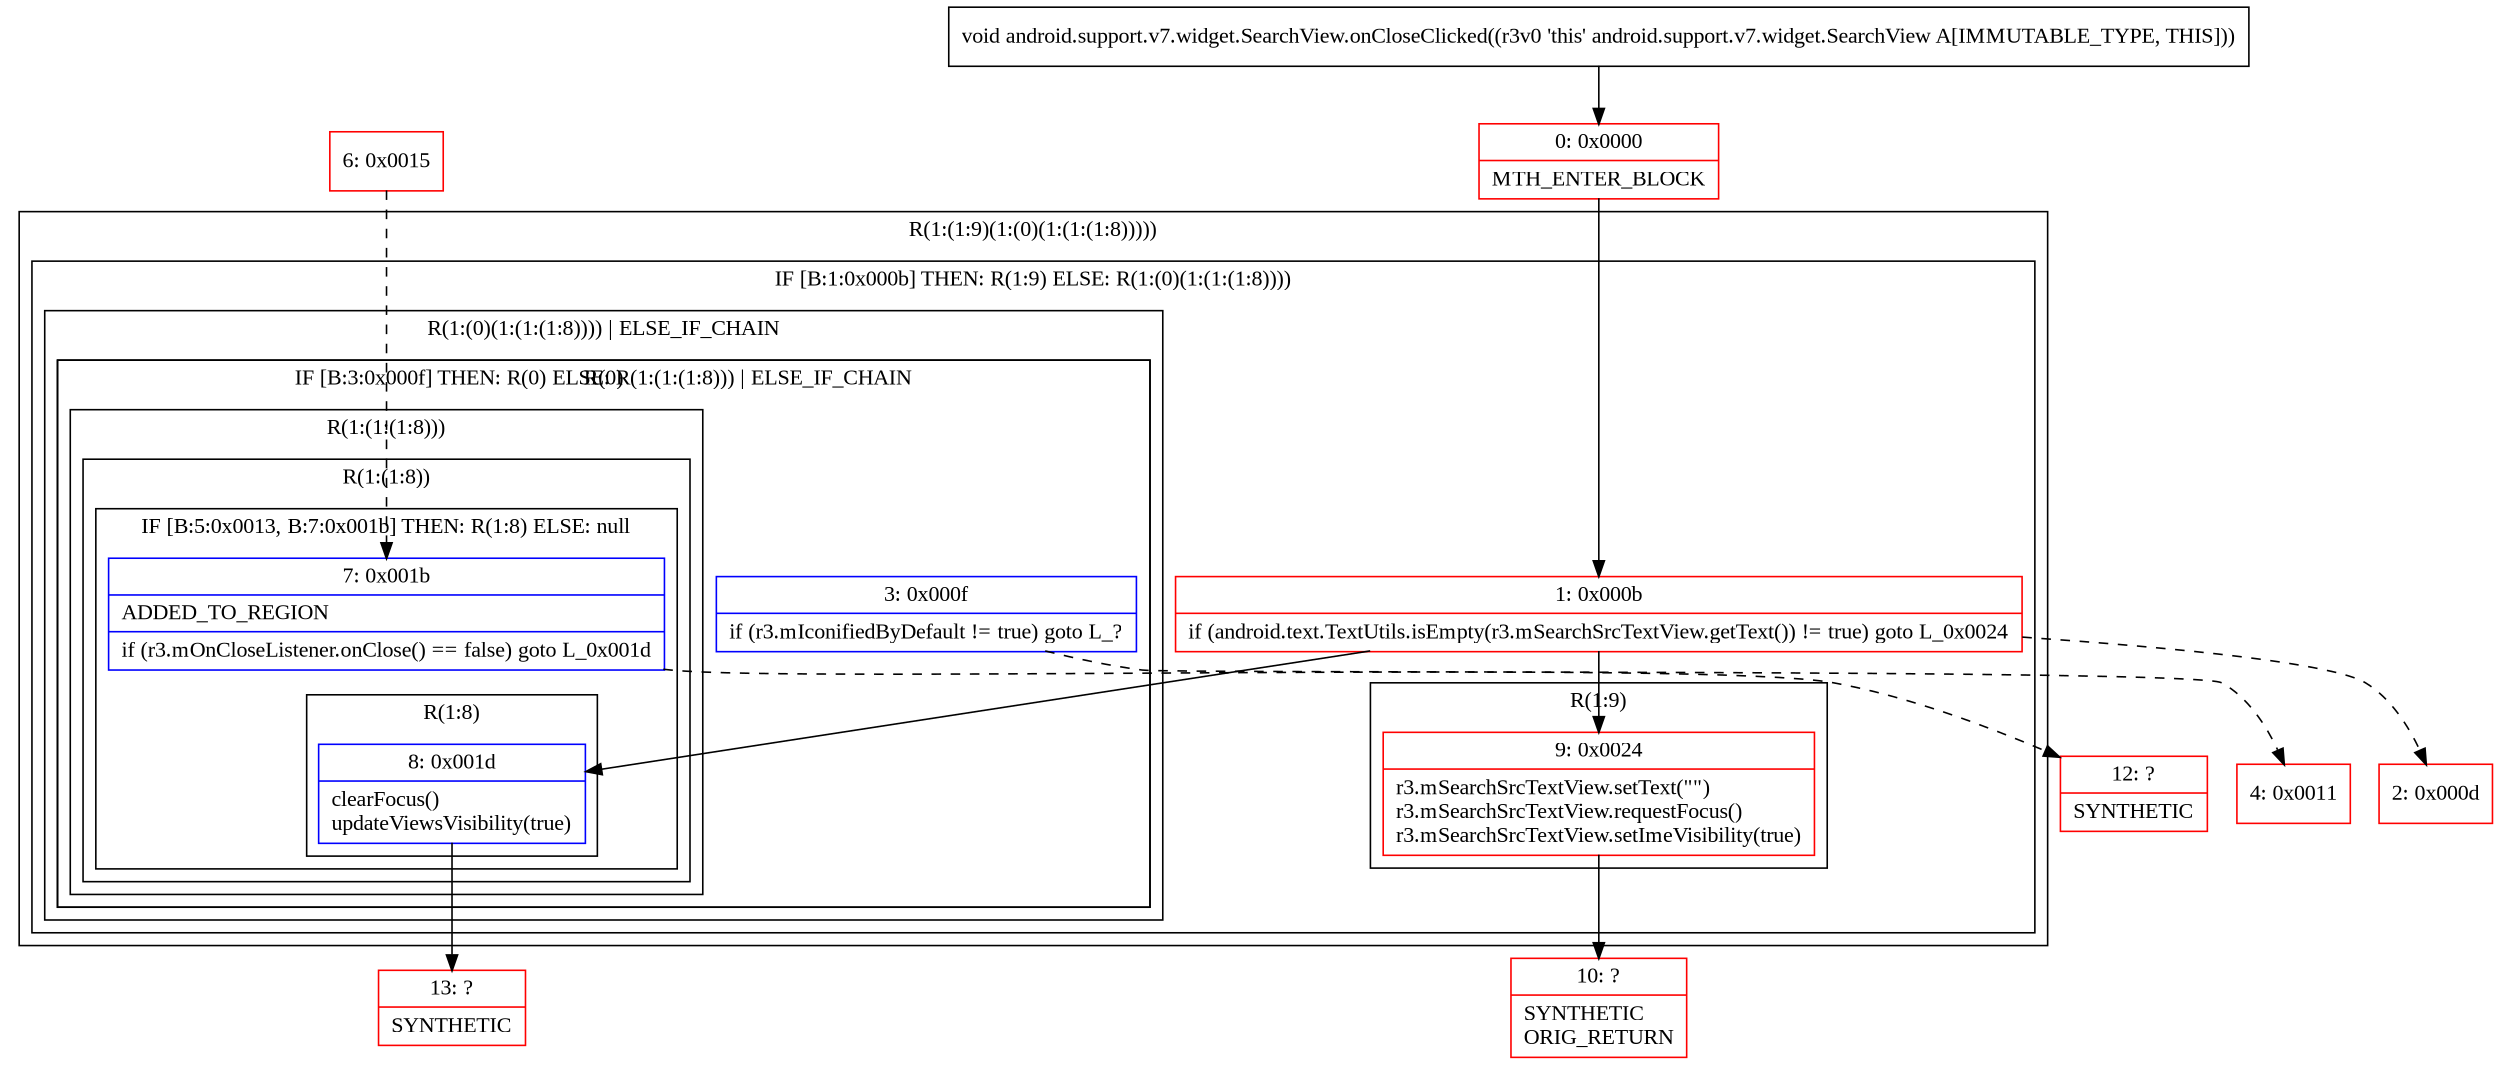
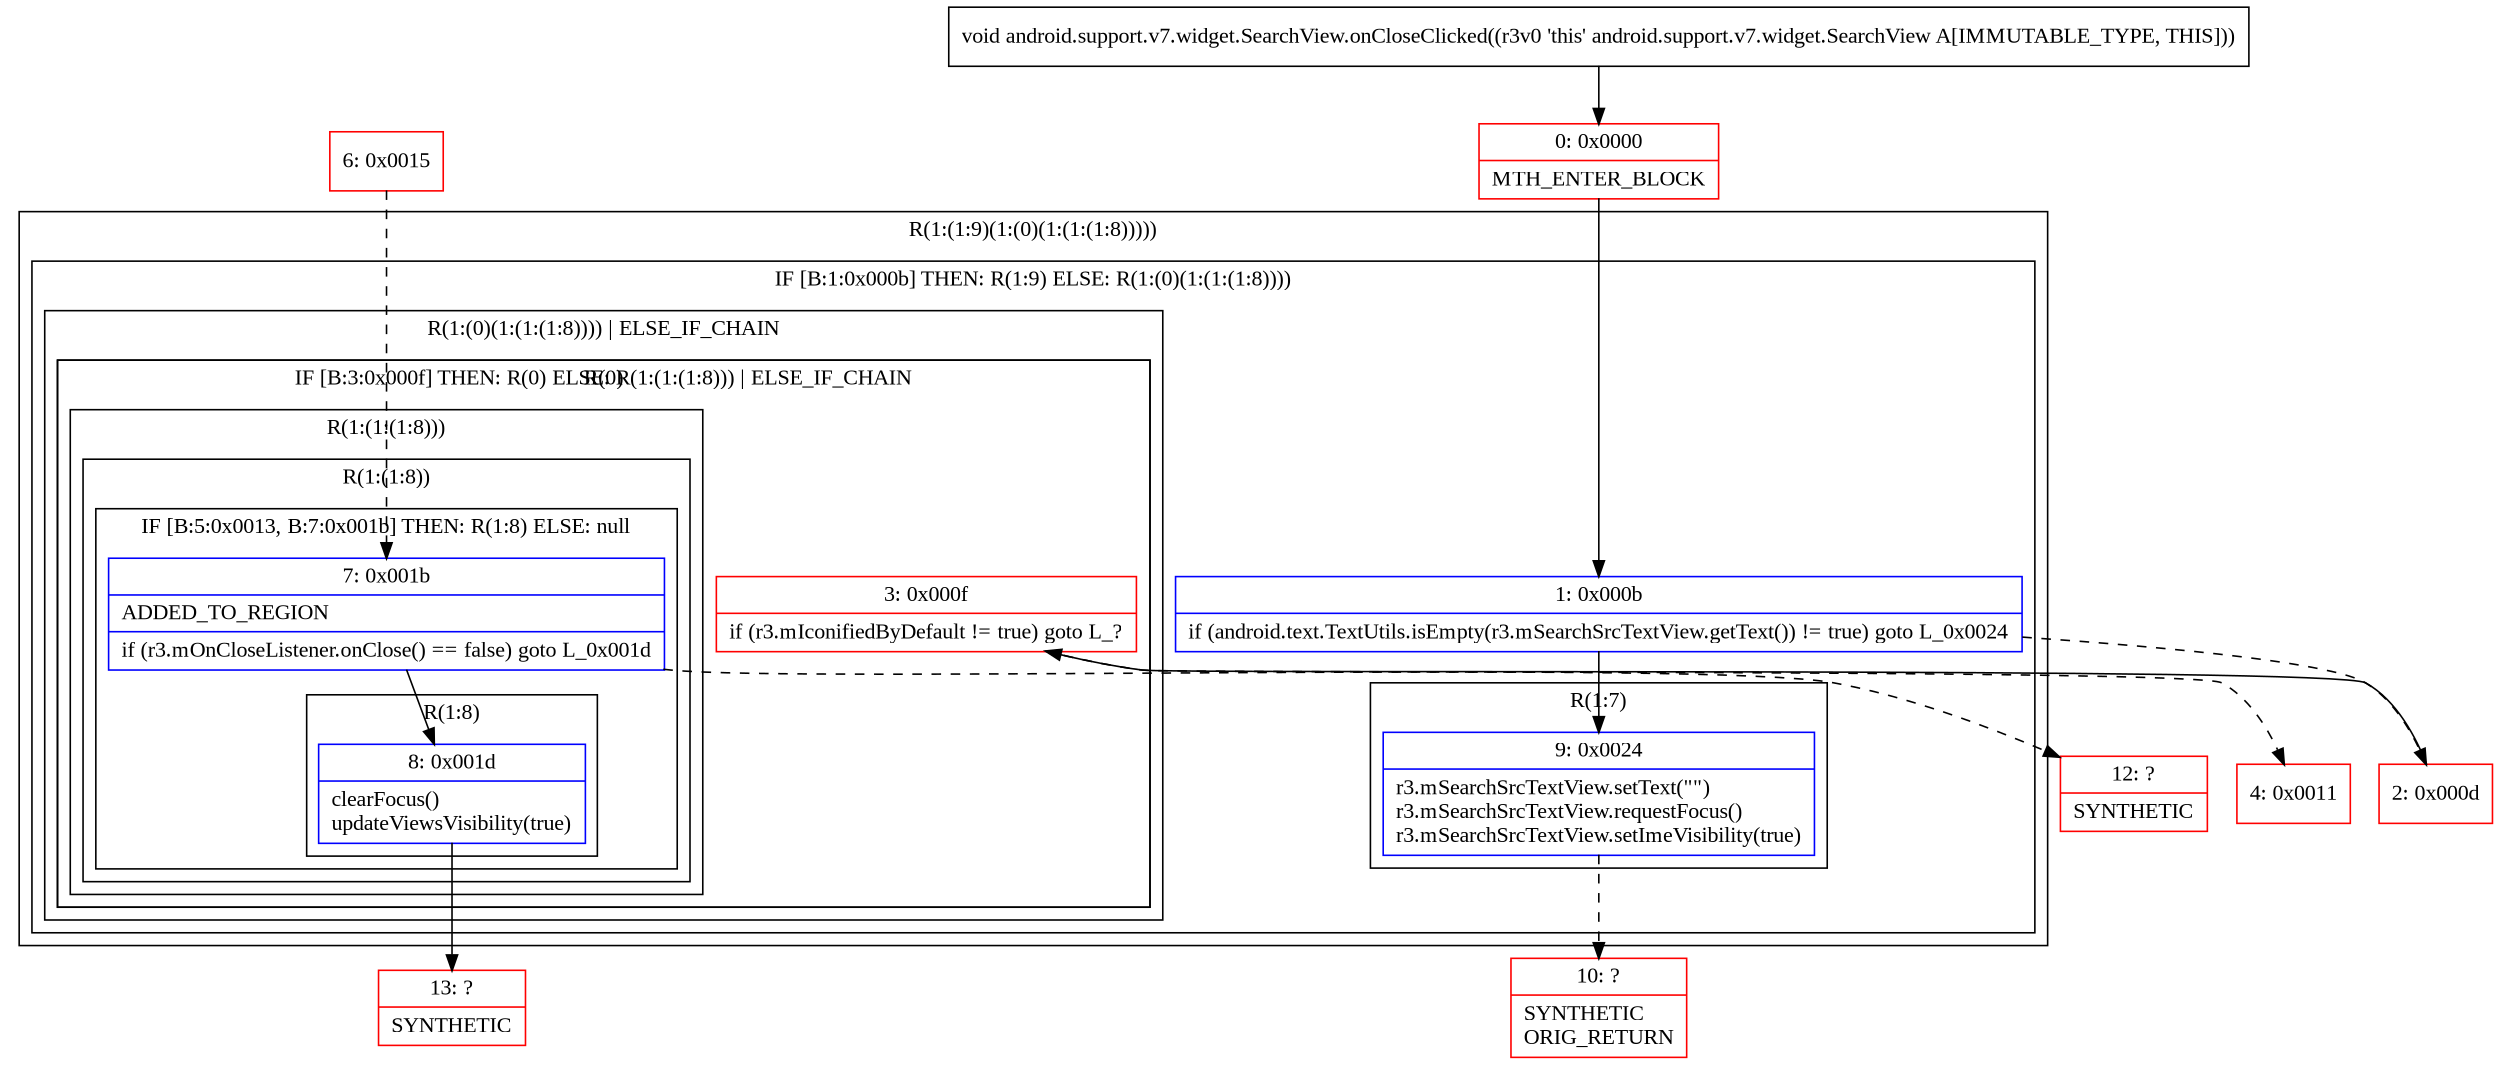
node "3: 0x000f": color blue -> red
node "1: 0x000b": color red -> blue
edge "2: 0x000d" -> "3: 0x000f": added
cluster "R(1:9)": label "R(1:9)" -> "R(1:7)"
edge "1: 0x000b" -> "8: 0x001d": now "7: 0x001b" -> "8: 0x001d"
node "9: 0x0024": color red -> blue
edge "9: 0x0024" -> "10: ?": style solid -> dashed
